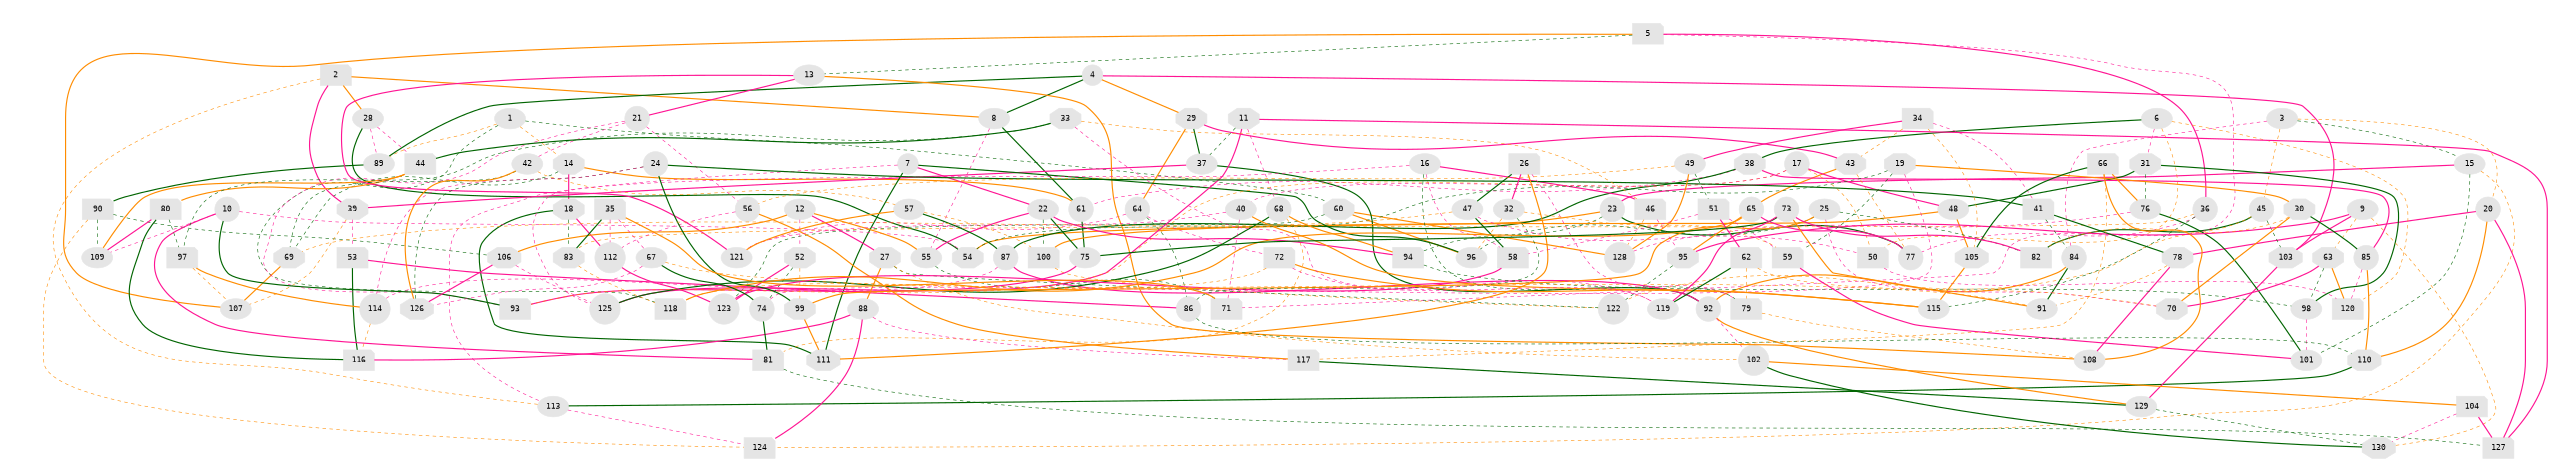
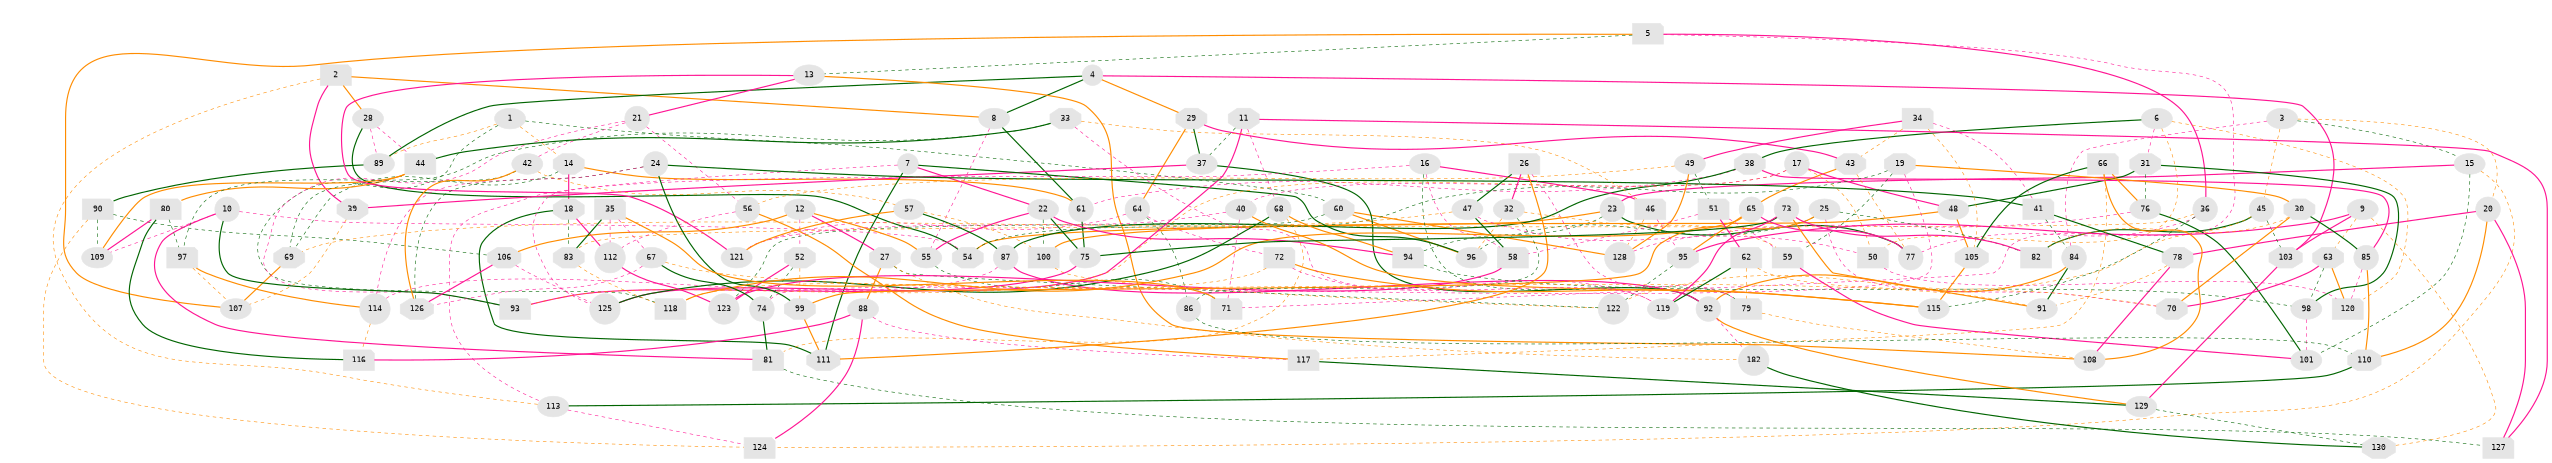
node "53": removed
node "102": label "102" -> "182"
node "104": removed
